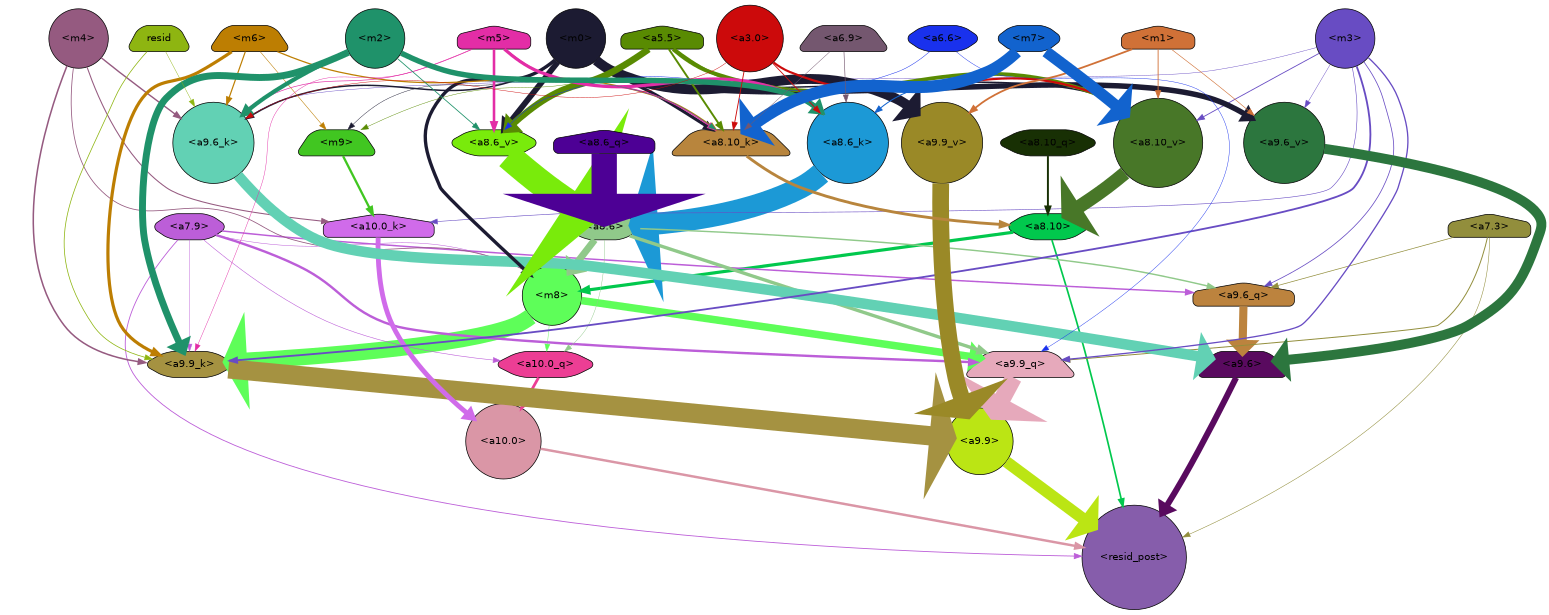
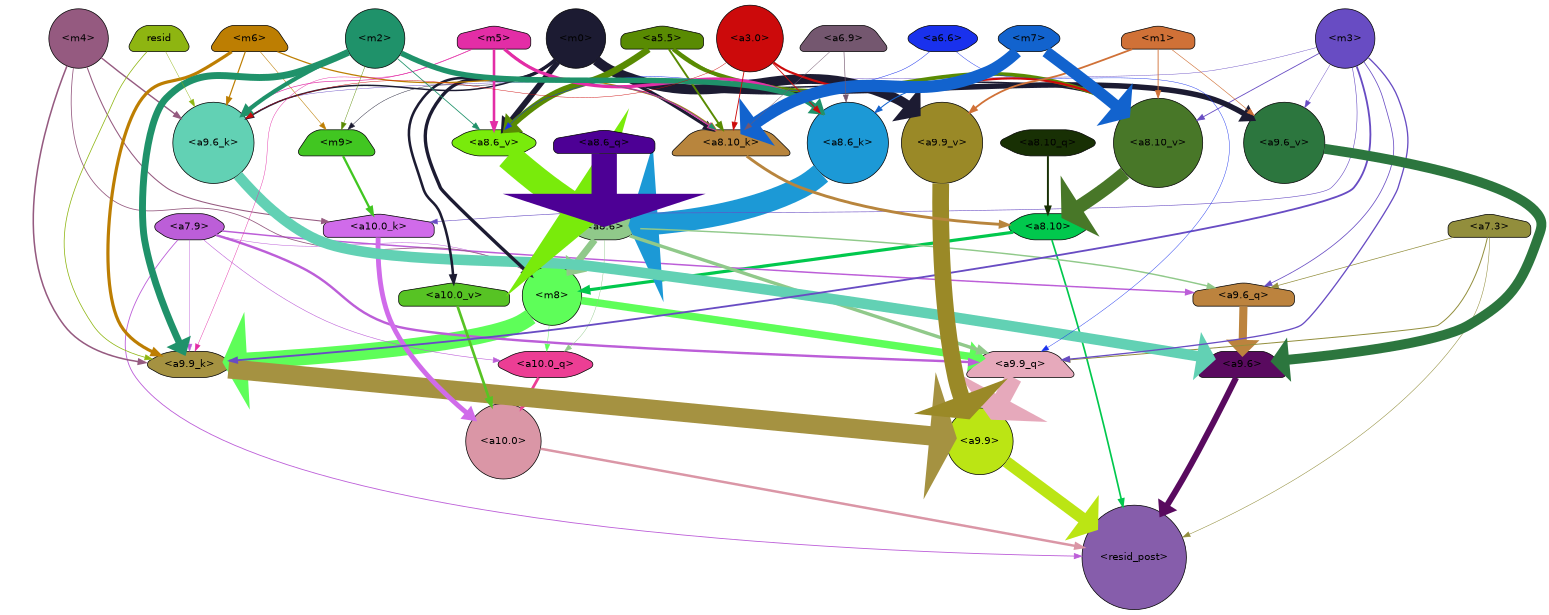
edge "<a5.5>" -> "<m9>": now "<m2>" -> "<m9>"
node "<a10.0_v>": added
